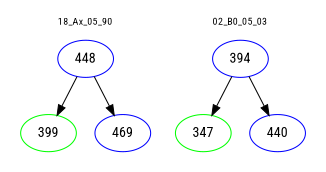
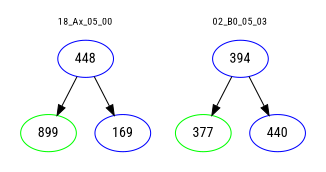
cluster "18_Ax_05_90": label "18_Ax_05_90" -> "18_Ax_05_00"
node "399": label "399" -> "899"
node "469": label "469" -> "169"
node "347": label "347" -> "377"
